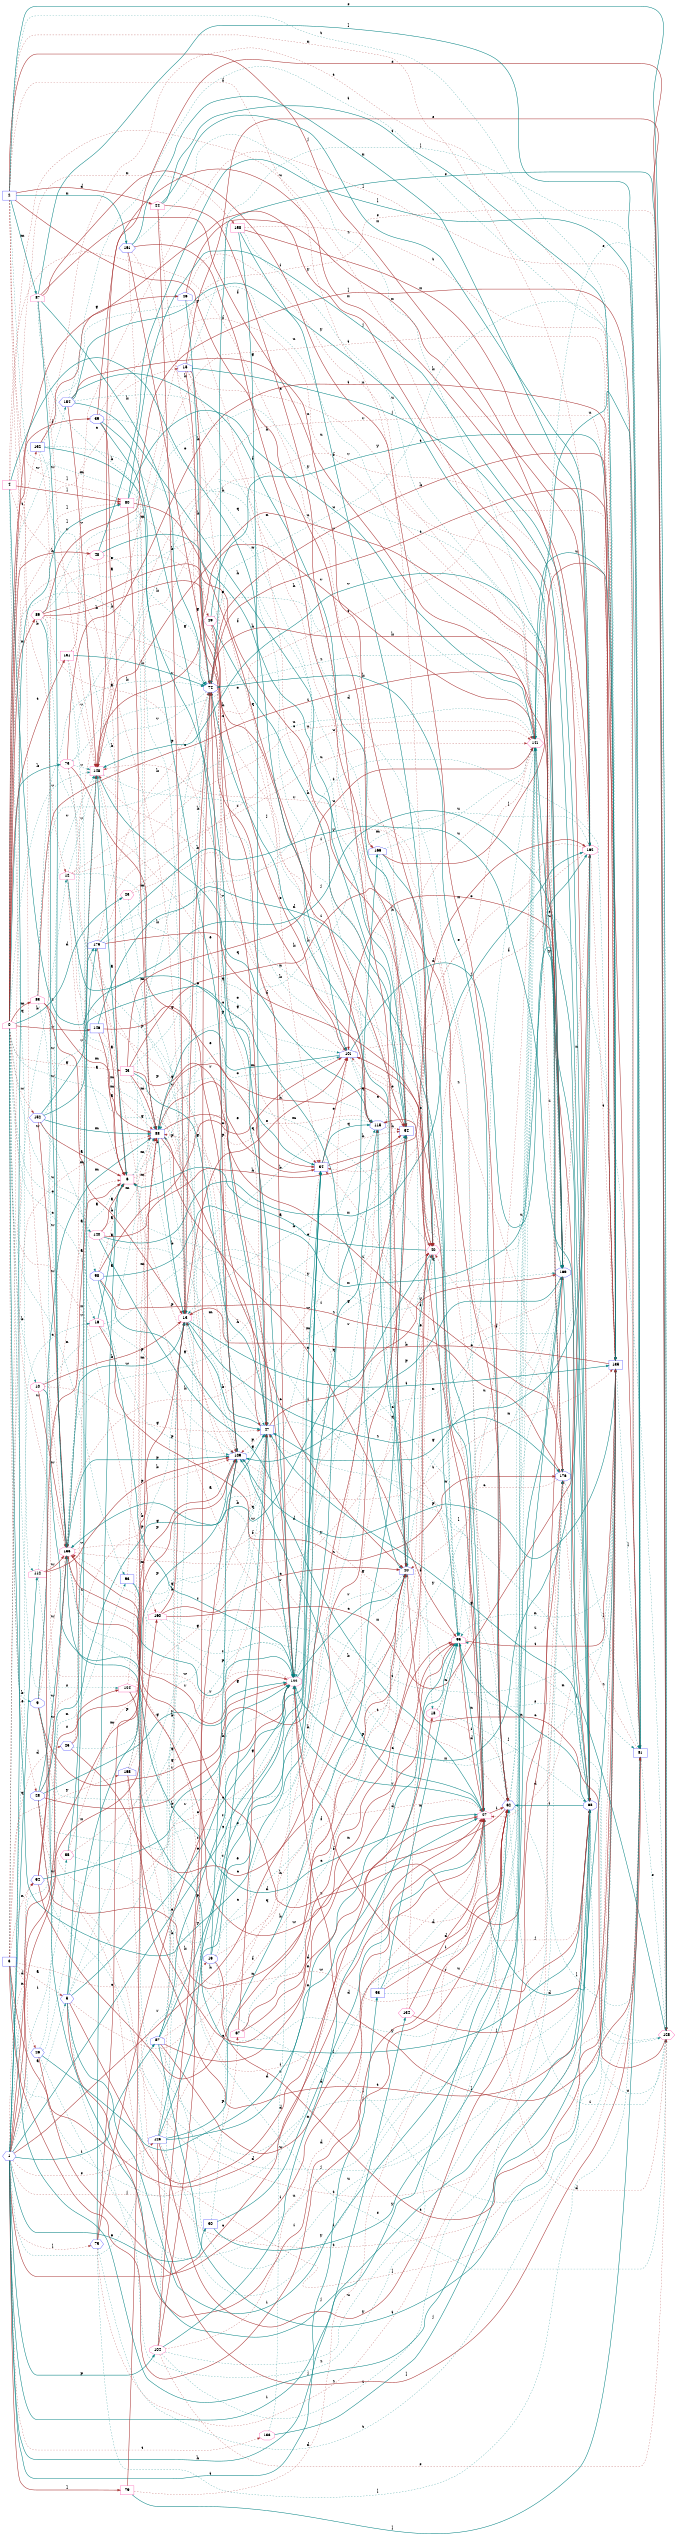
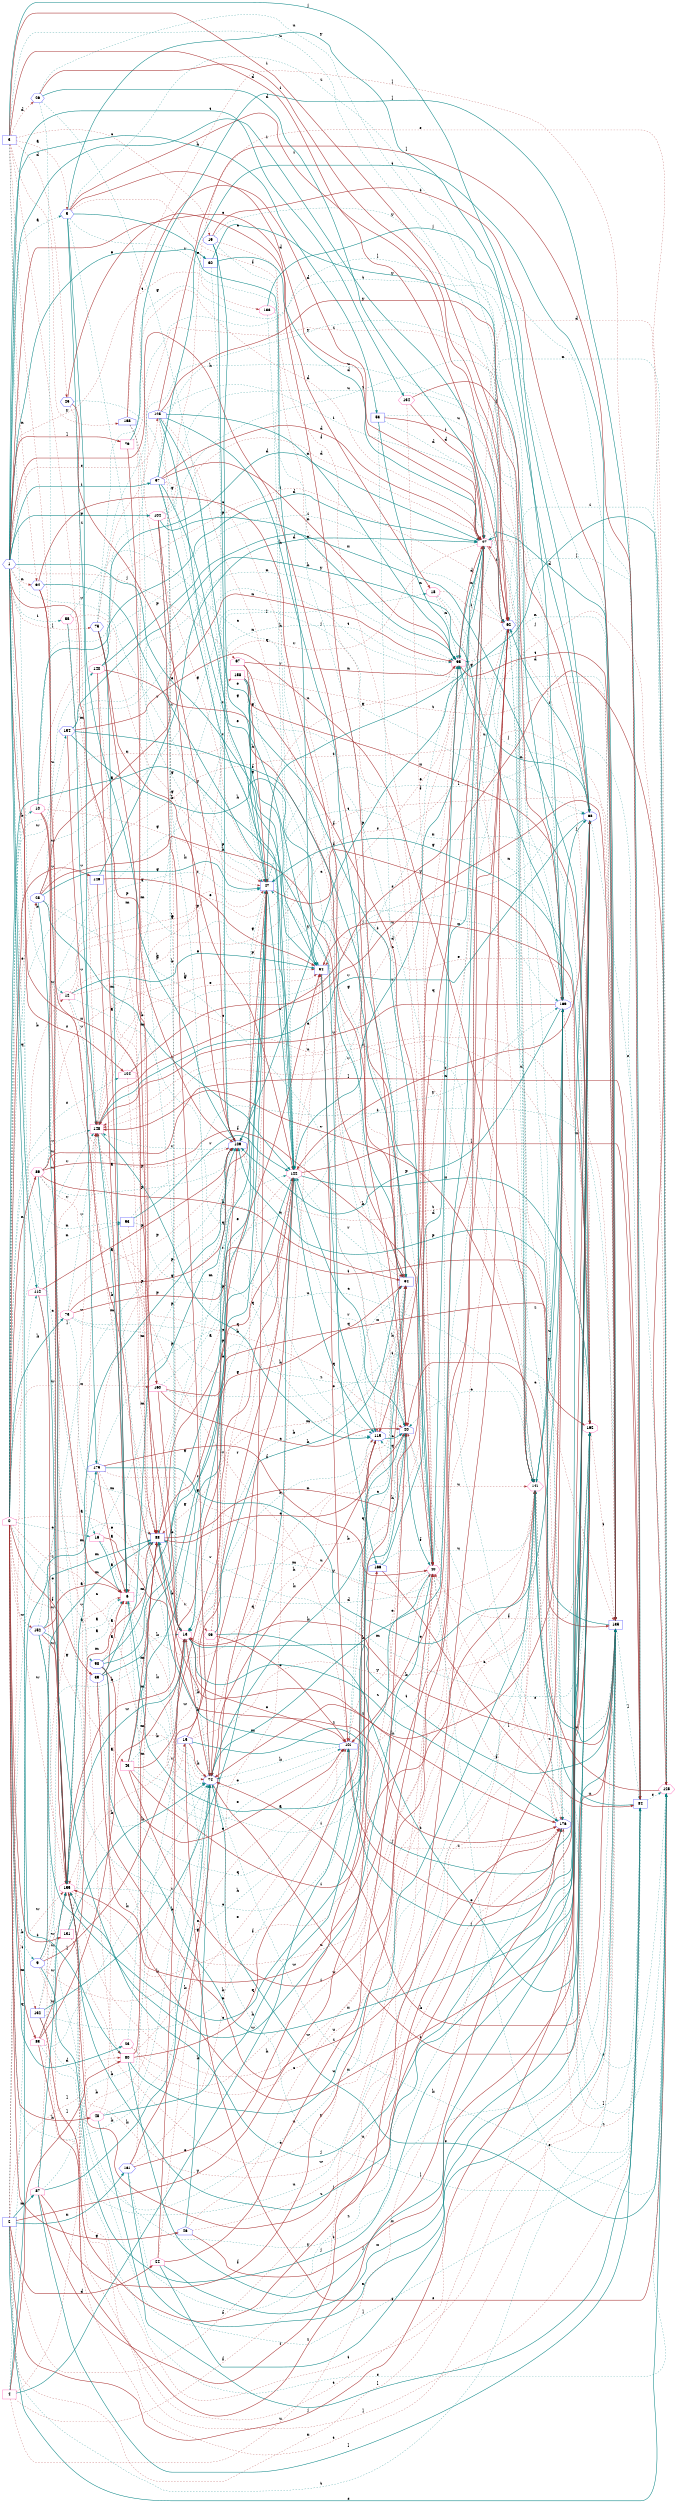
edge "146" -> "109": removed, label "p"
node "81": label "81" -> "84"
